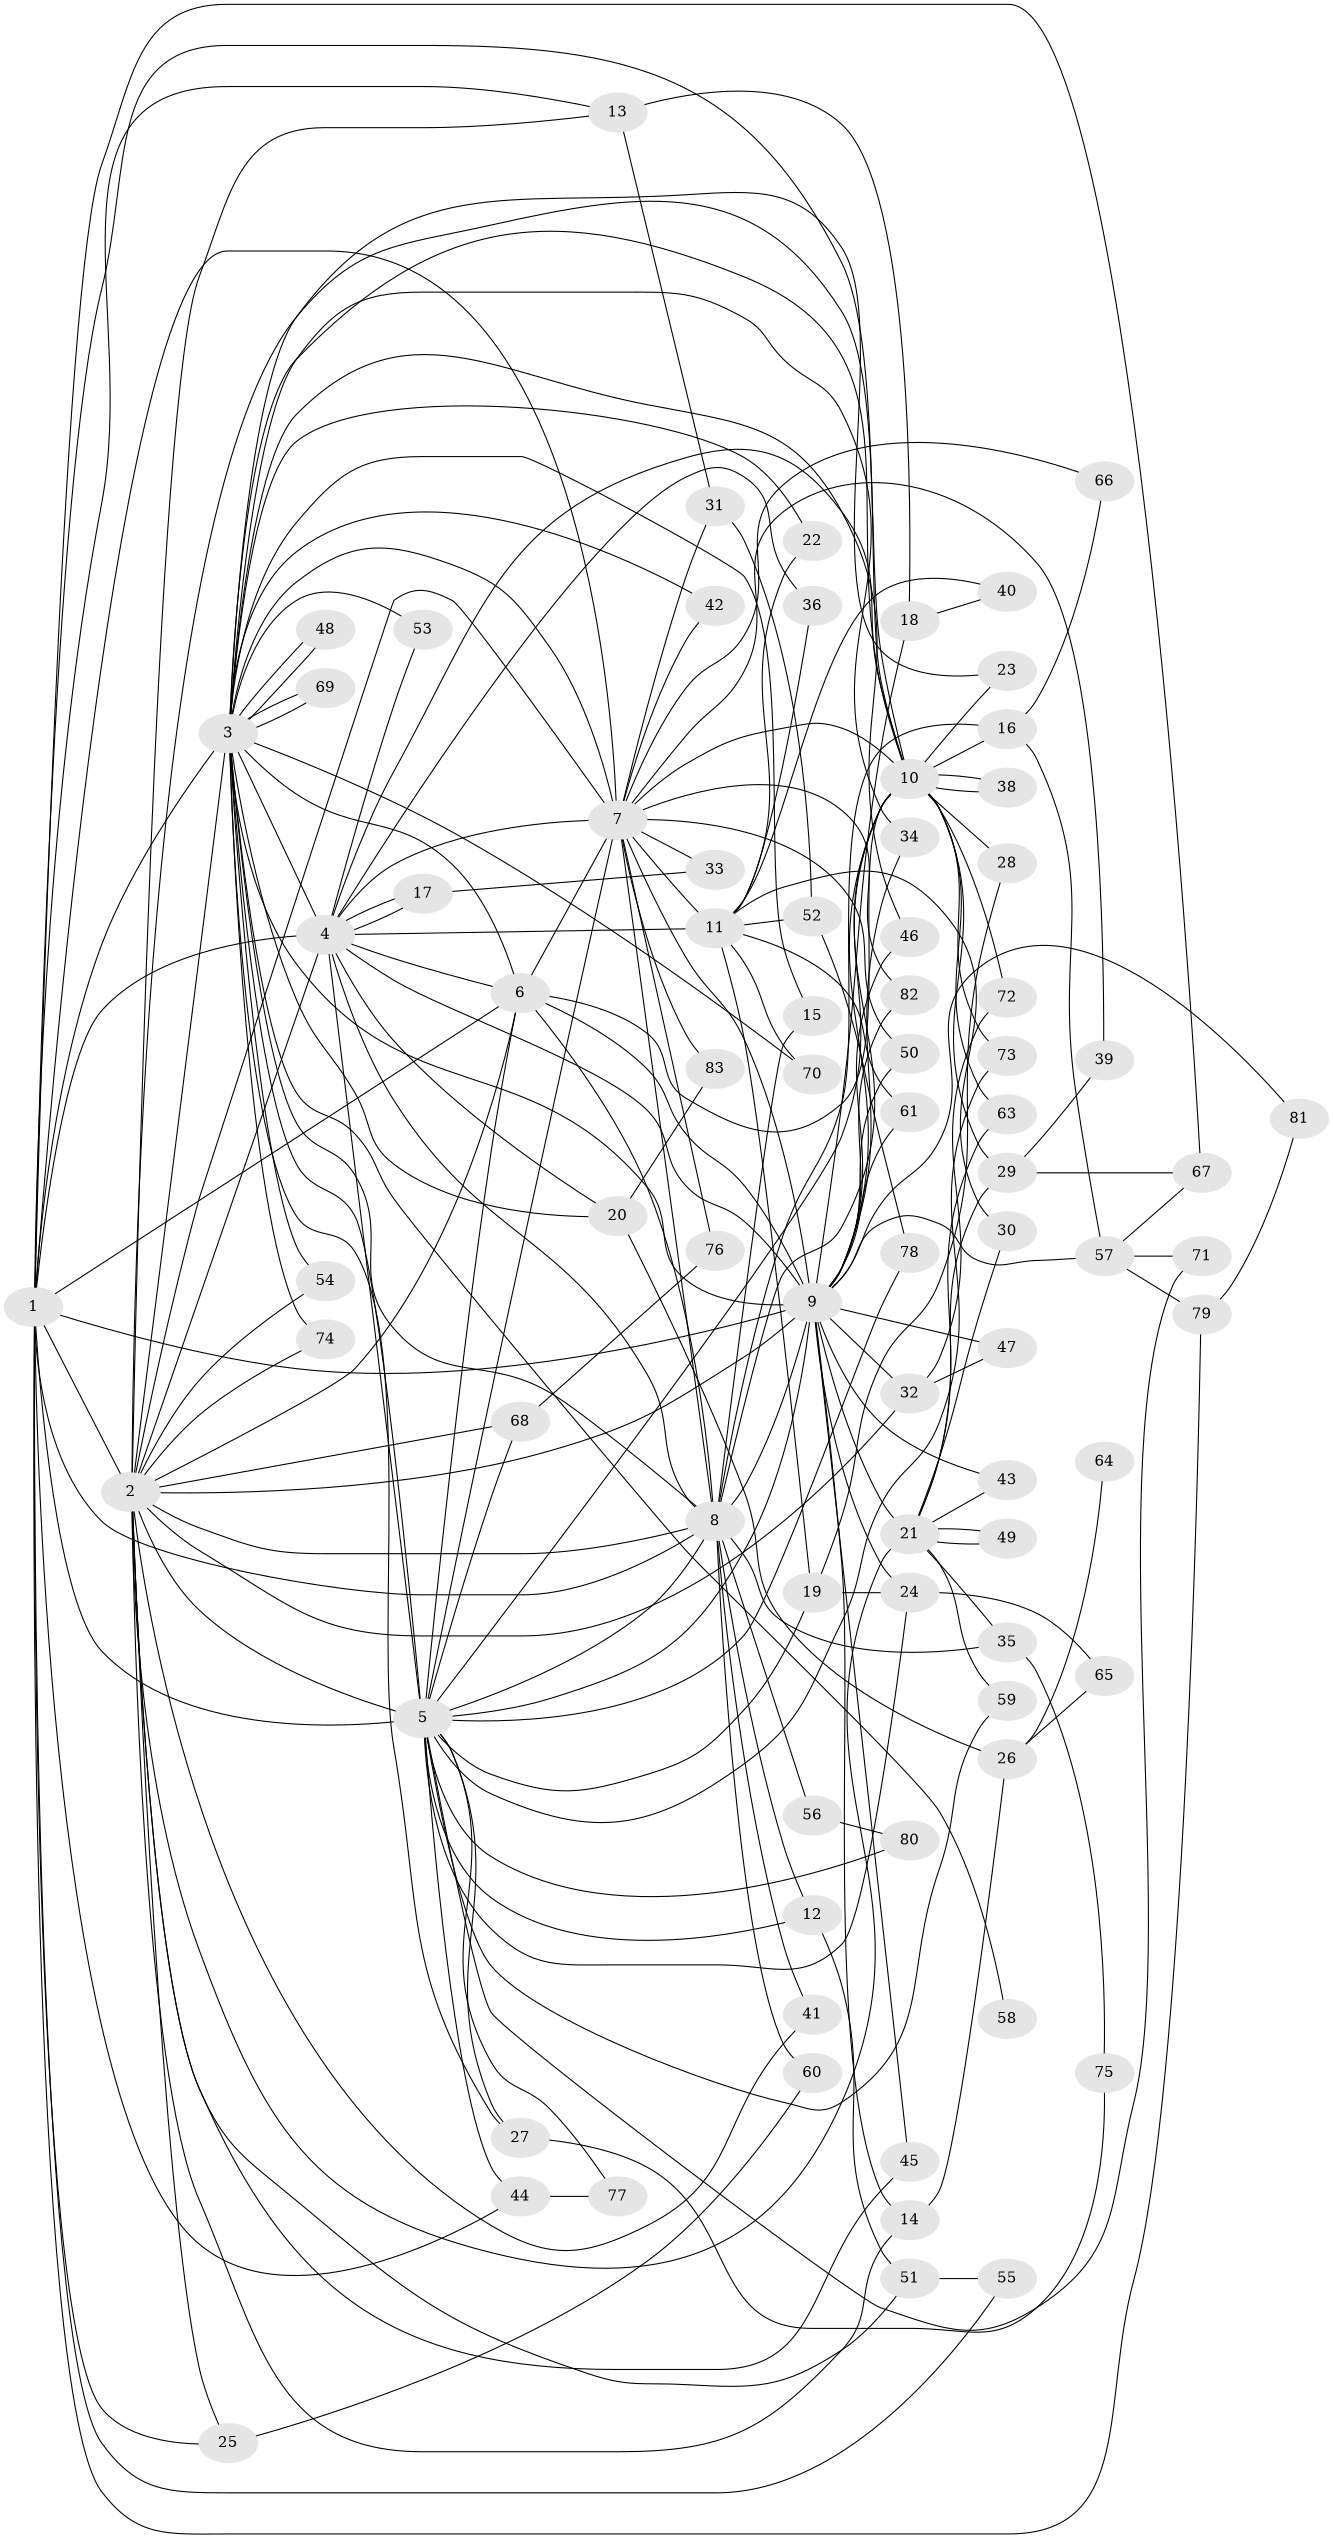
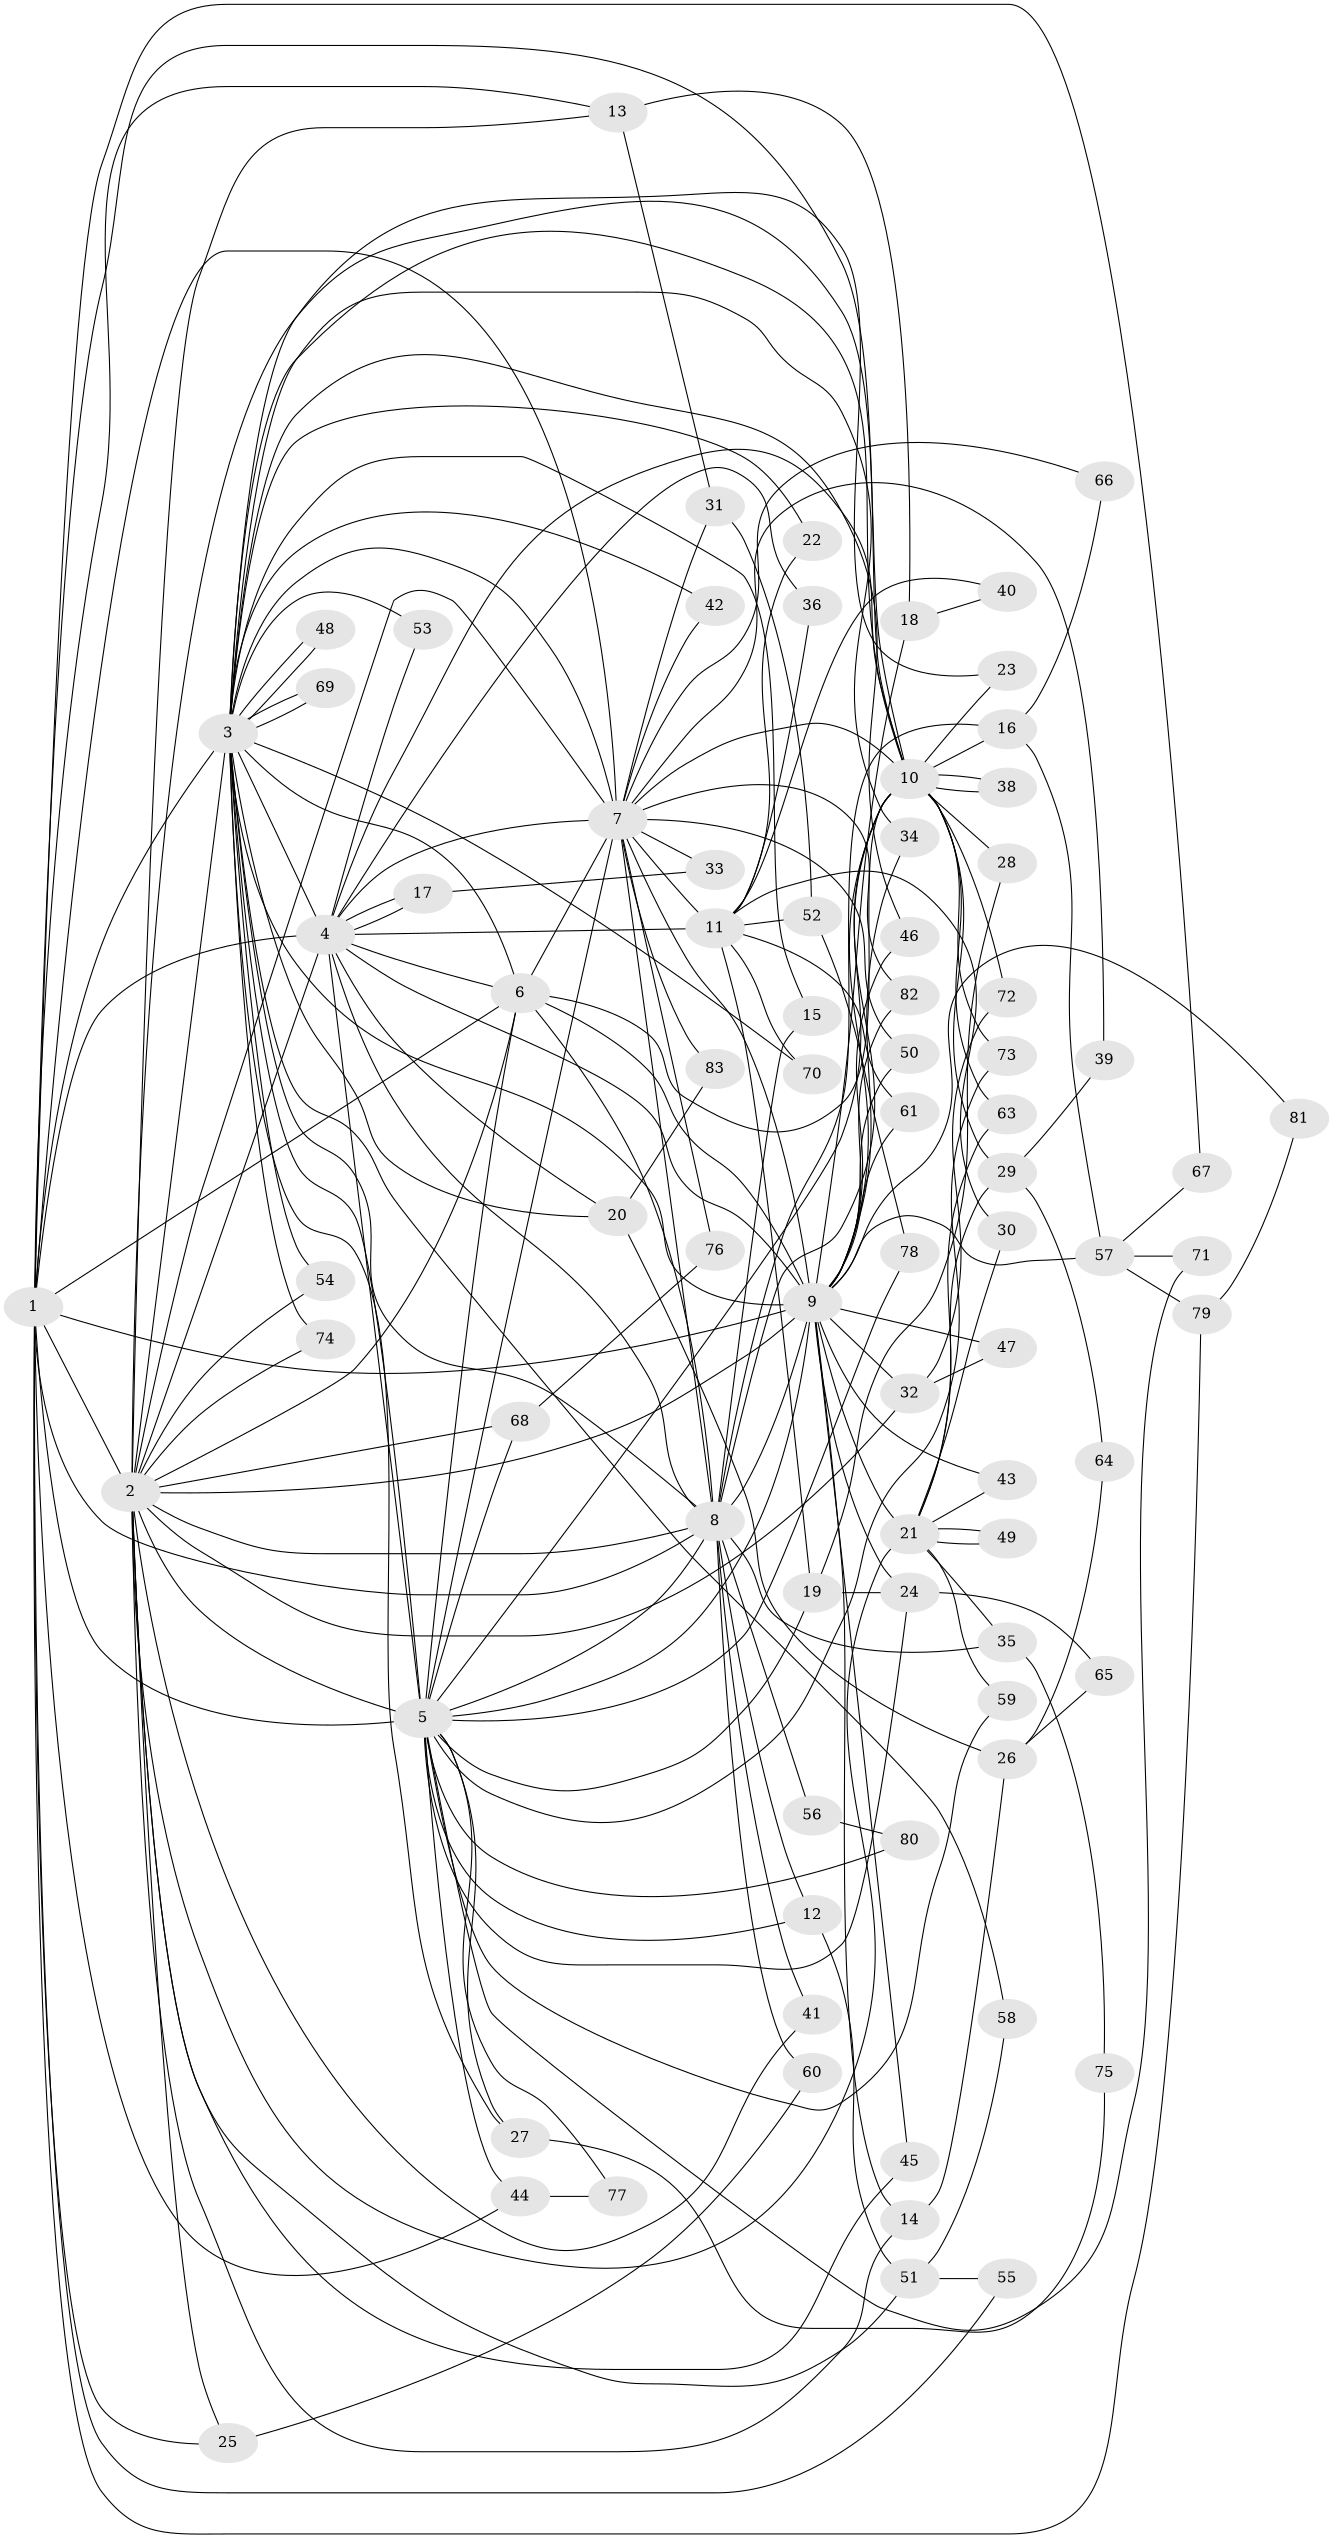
edge "29" -- "67": now "29" -- "64"
edge "58" -- "51": added
